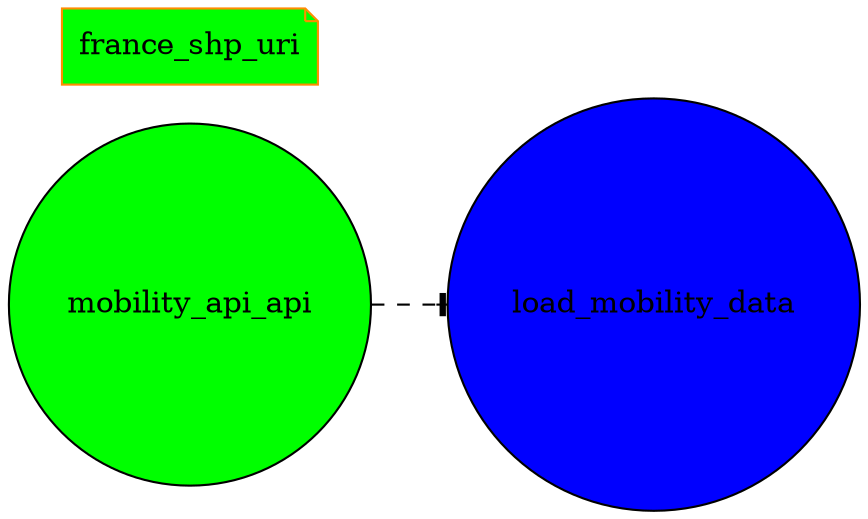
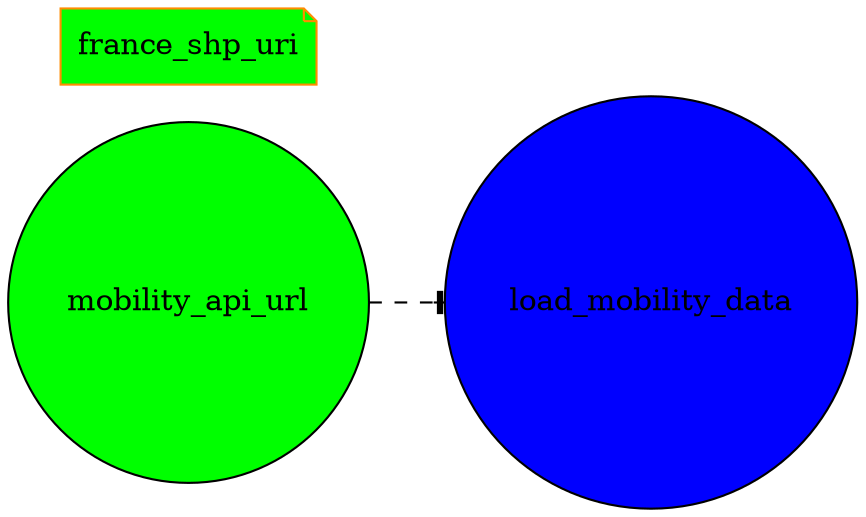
node "mobility_api_api": label "mobility_api_api" -> "mobility_api_url"
